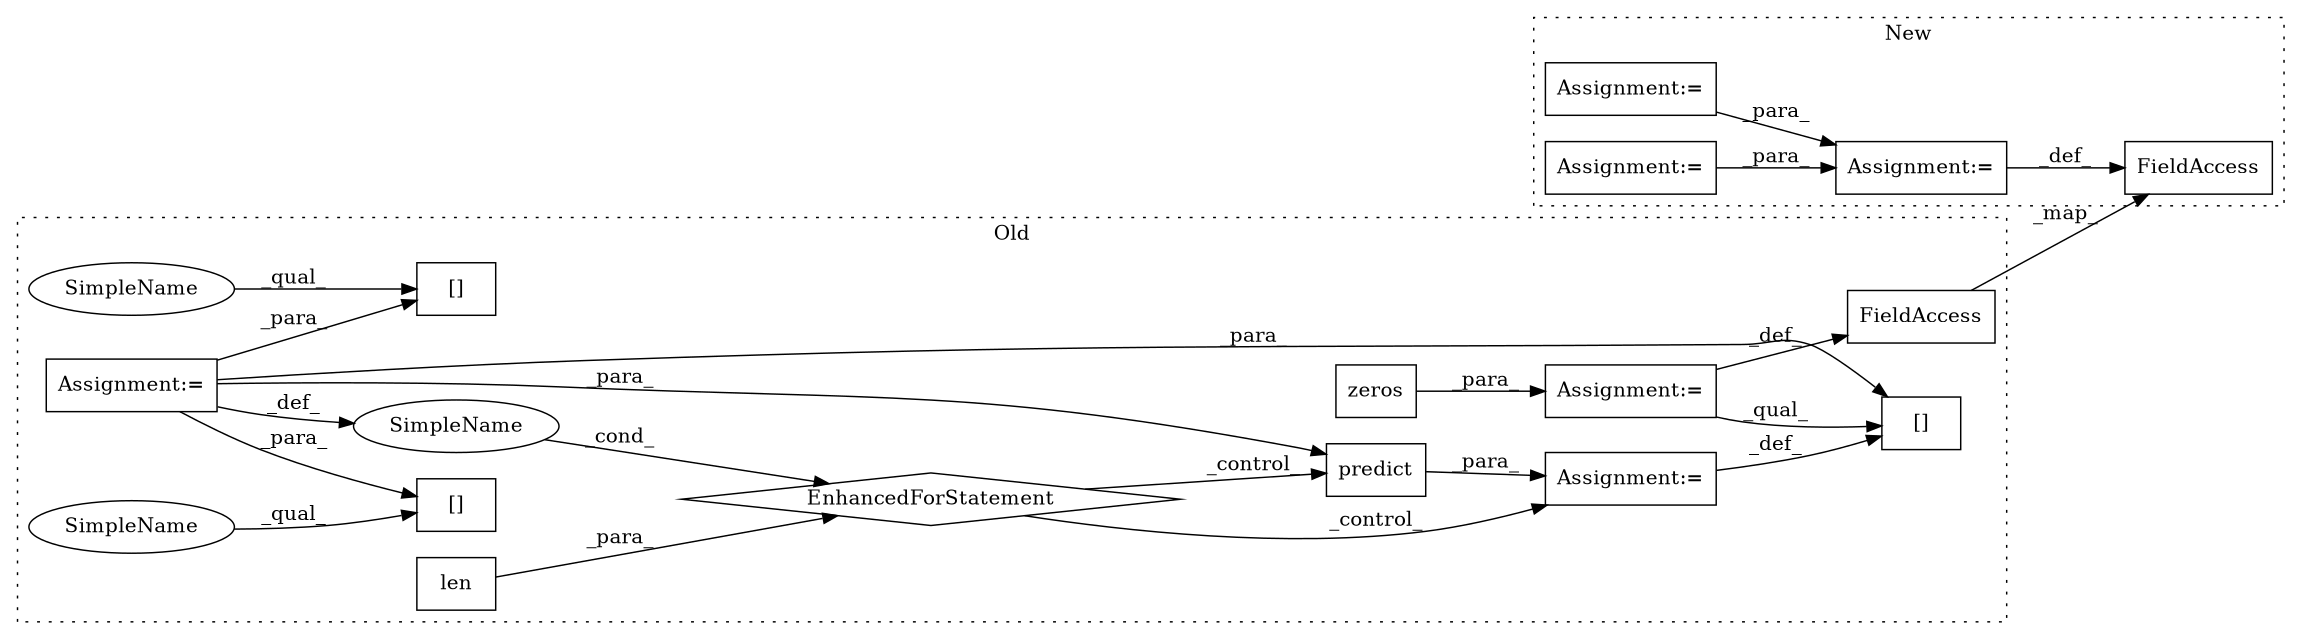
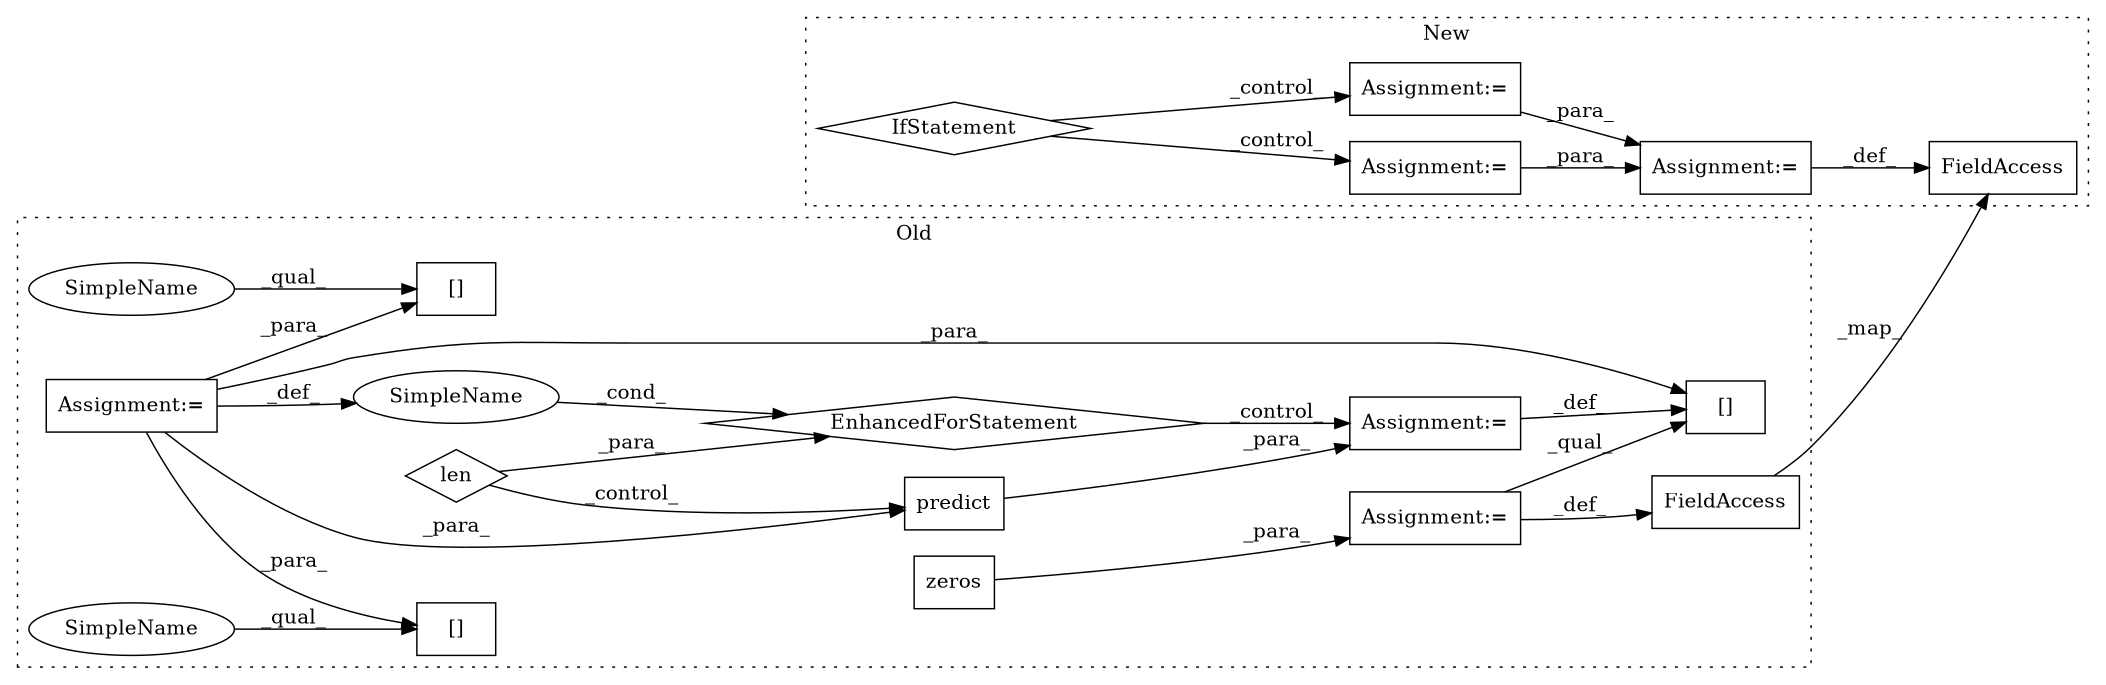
node "IfStatement": added
edge "EnhancedForStatement" -> "predict": now "len" -> "predict"
node "len": shape box -> diamond
